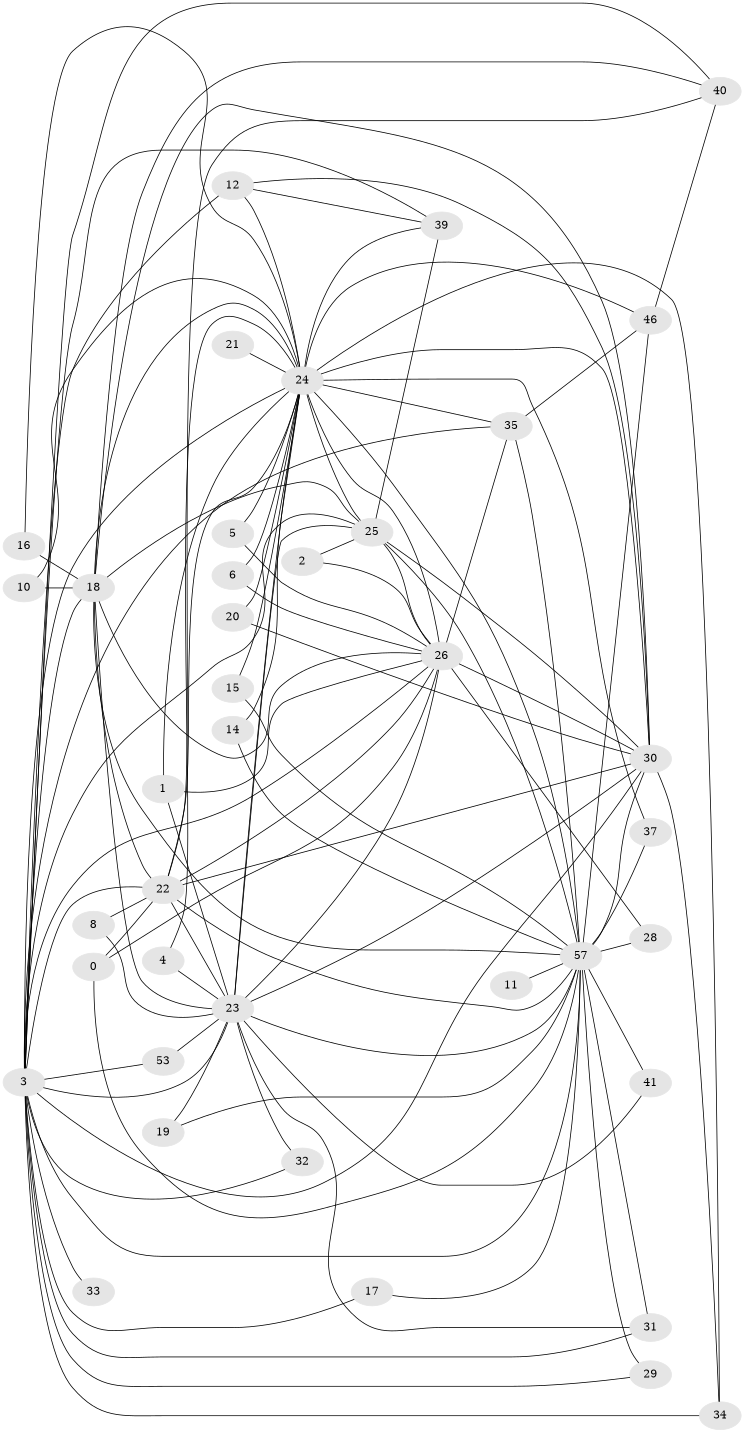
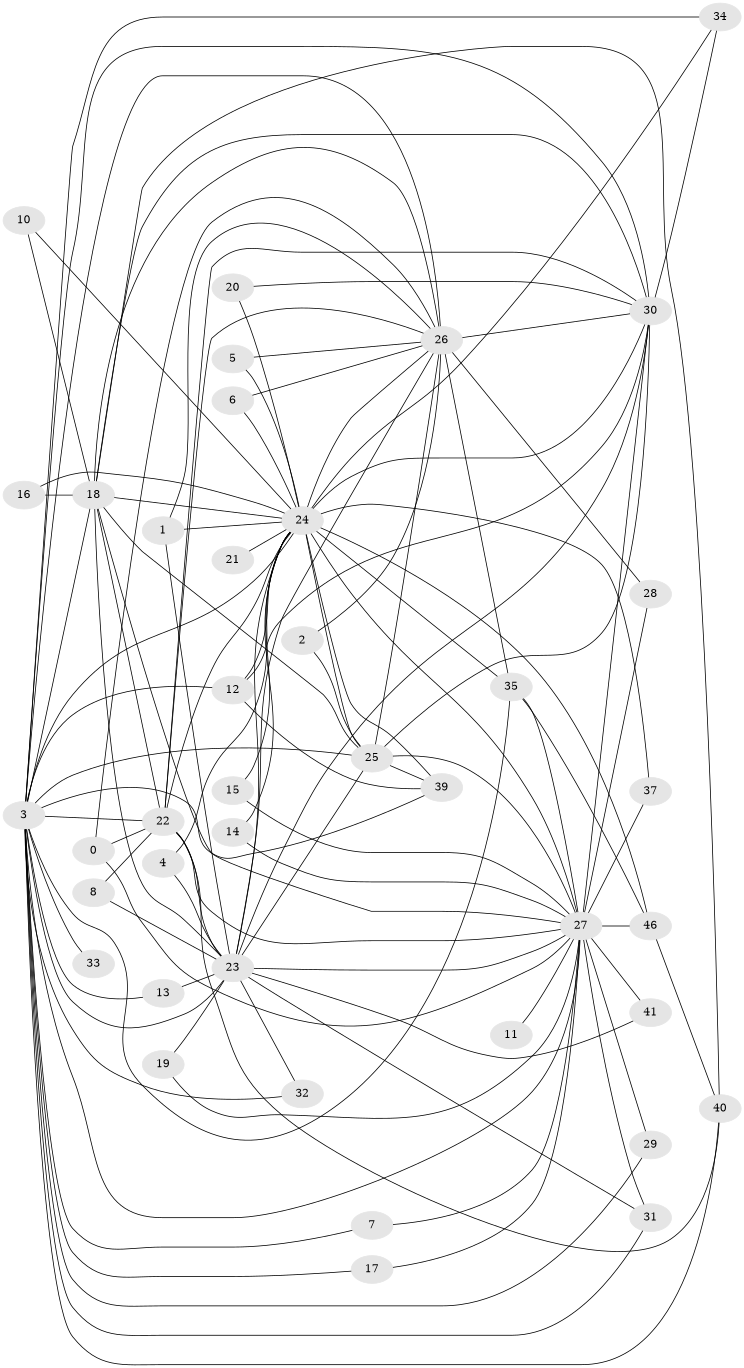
node "57": label "57" -> "27"
node "53": label "53" -> "13"
node "7": added
